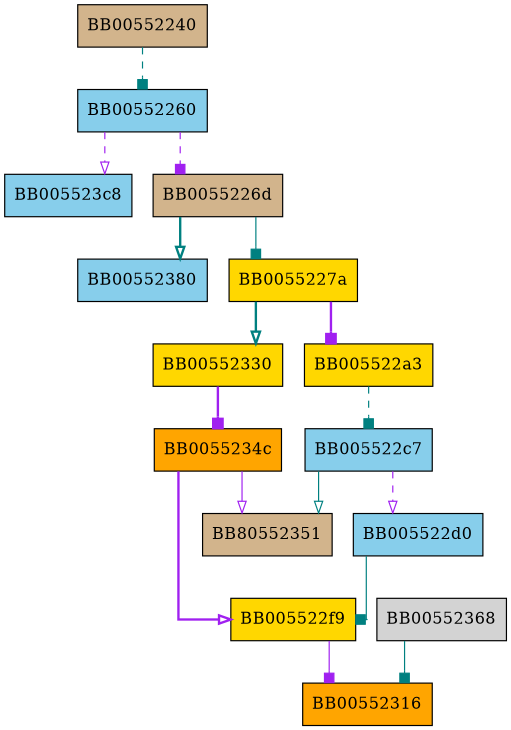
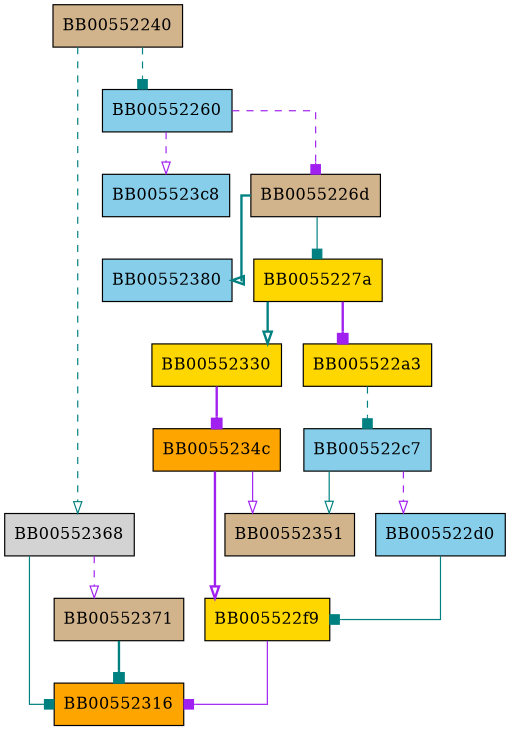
edge "BB00552240" -> "BB00552368": added
node "BB80552351": label "BB80552351" -> "BB00552351"
node "BB00552371": added
